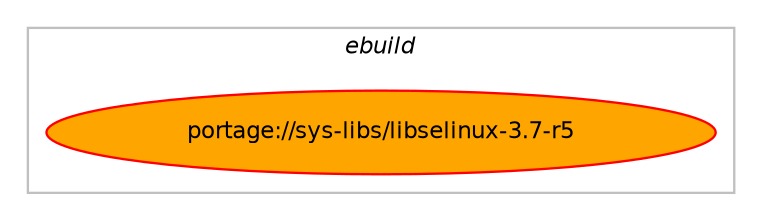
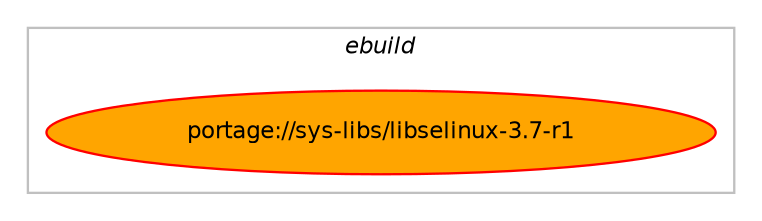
node "portage://sys-libs/libselinux-3.7-r5": label "portage://sys-libs/libselinux-3.7-r5" -> "portage://sys-libs/libselinux-3.7-r1"
